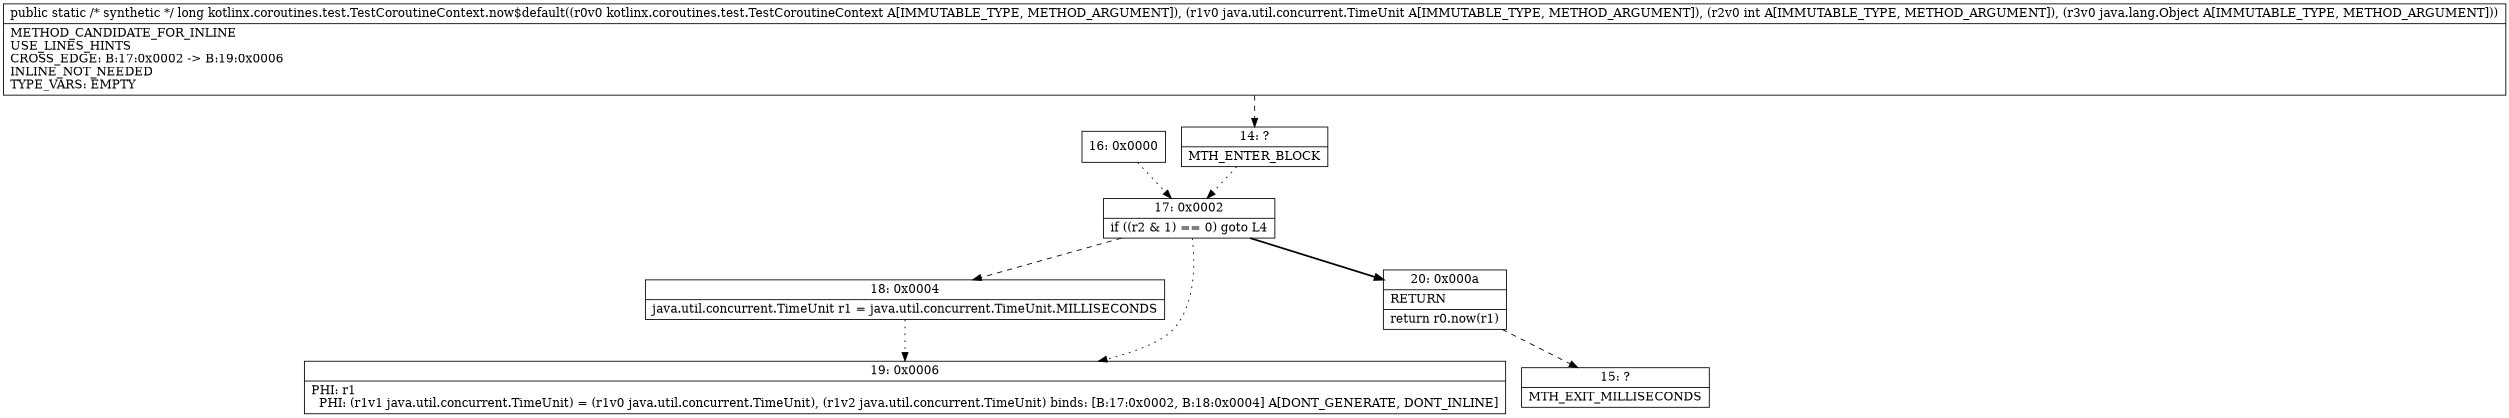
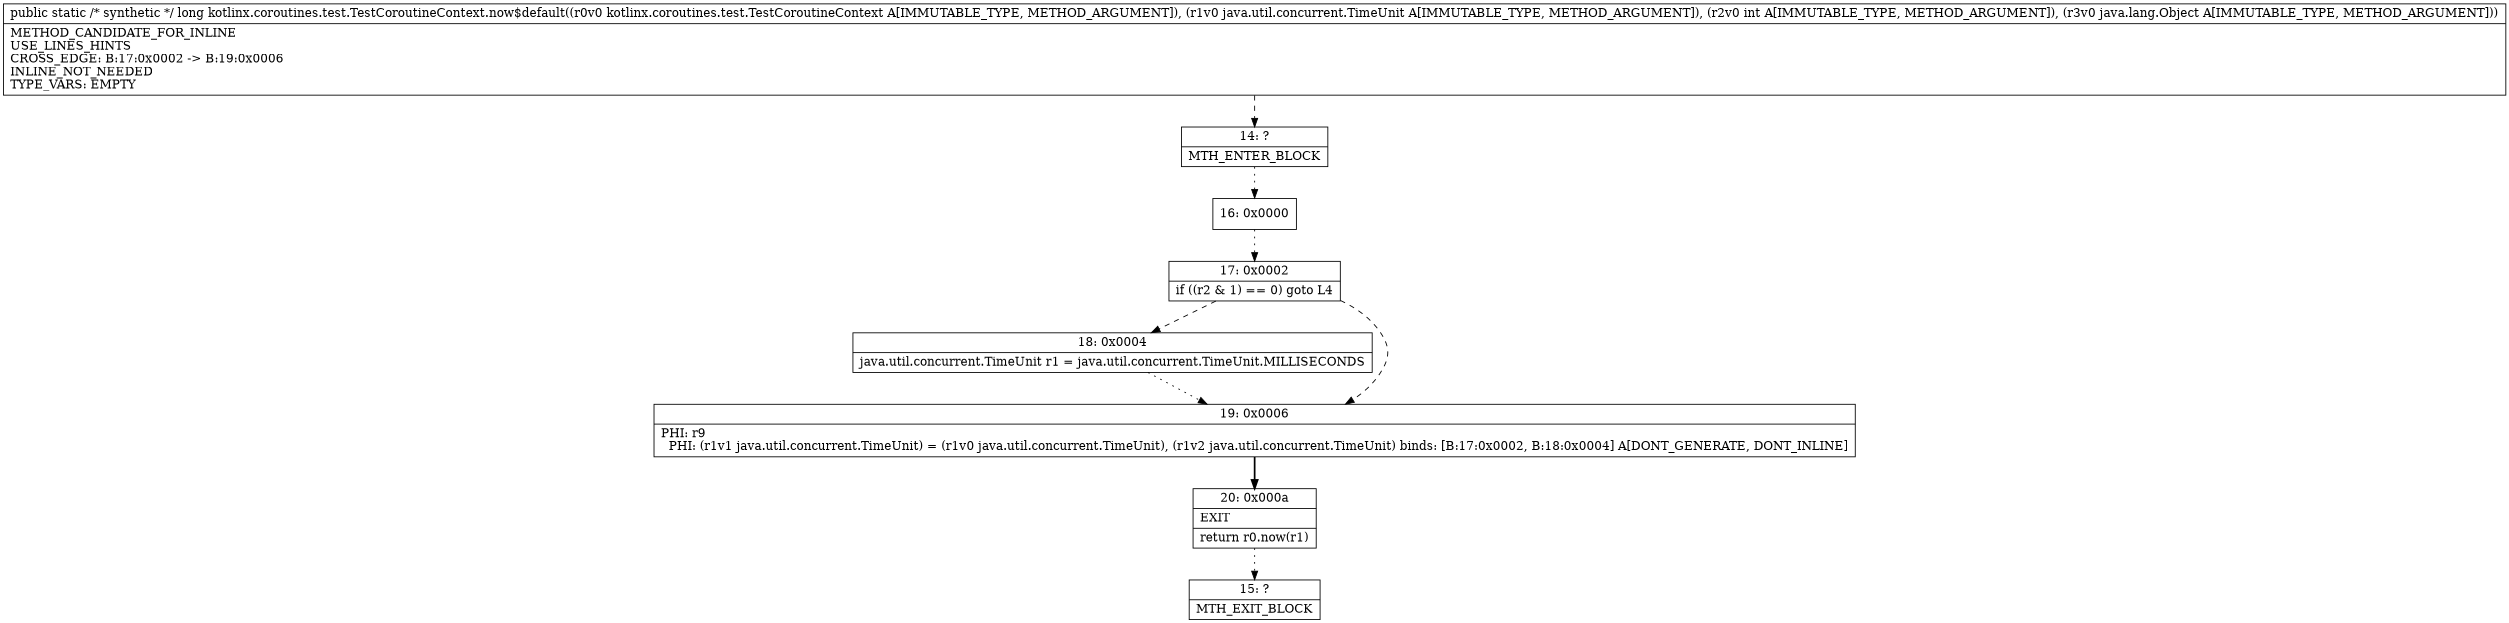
edge "14: ?" -> "17: 0x0002": now "14: ?" -> "16: 0x0000"
edge "17: 0x0002" -> "20: 0x000a": now "19: 0x0006" -> "20: 0x000a"
node "20: 0x000a": text "RETURN" -> "EXIT"
edge "17: 0x0002" -> "19: 0x0006": style dotted -> dashed
edge "20: 0x000a" -> "15: ?": style dashed -> dotted
node "19: 0x0006": text "PHI: r1" -> "PHI: r9"
node "15: ?": text "MTH_EXIT_MILLISECONDS" -> "MTH_EXIT_BLOCK"
